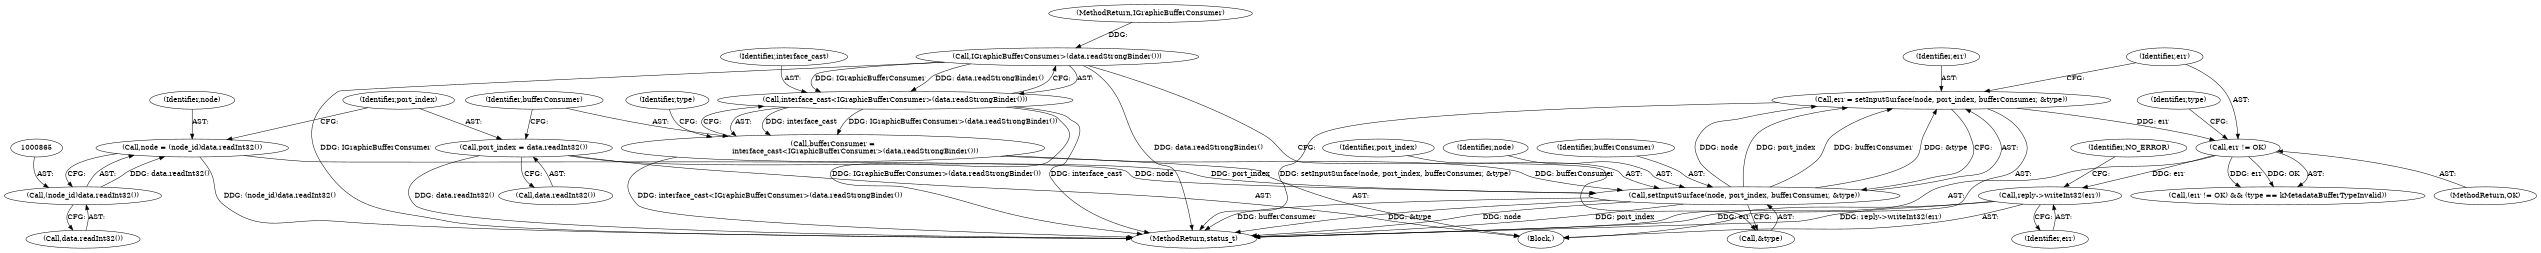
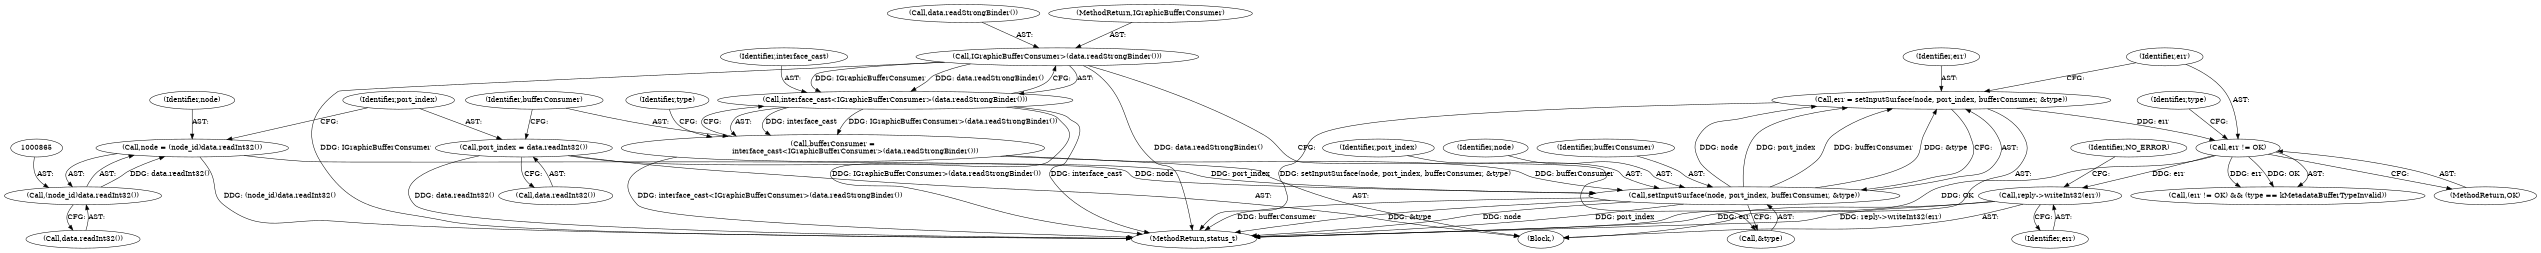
node "(Call,data.readStrongBinder())": added
edge "(MethodReturn,IGraphicBufferConsumer)" -> "(Call,IGraphicBufferConsumer>(data.readStrongBinder()))": label "DDG: " -> "AST: "
edge "(Call,err != OK)" -> "(MethodReturn,OK)": added, label "CFG:"
edge "(Call,node = (node_id)data.readInt32())" -> "(Call,(node_id)data.readInt32())": label "CFG: " -> "AST: "
edge "(Call,err != OK)" -> "(MethodReturn,status_t)": label "AST: " -> "DDG: OK"
